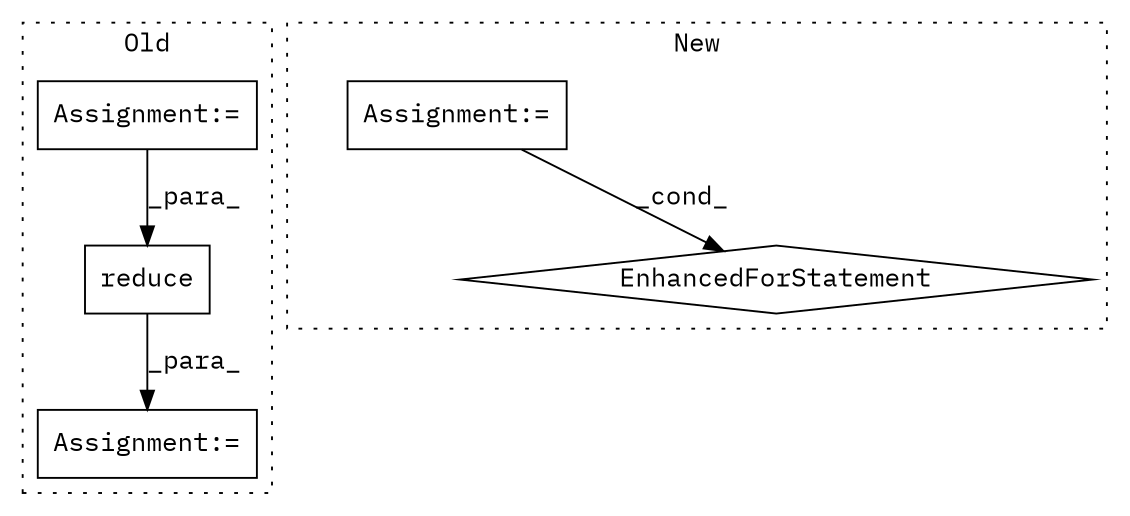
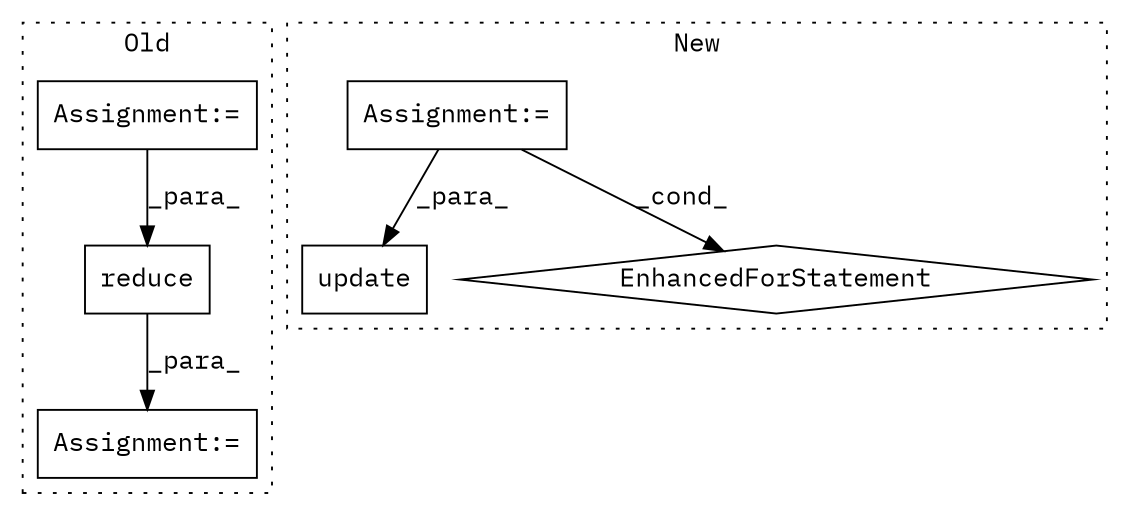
node "update": added
